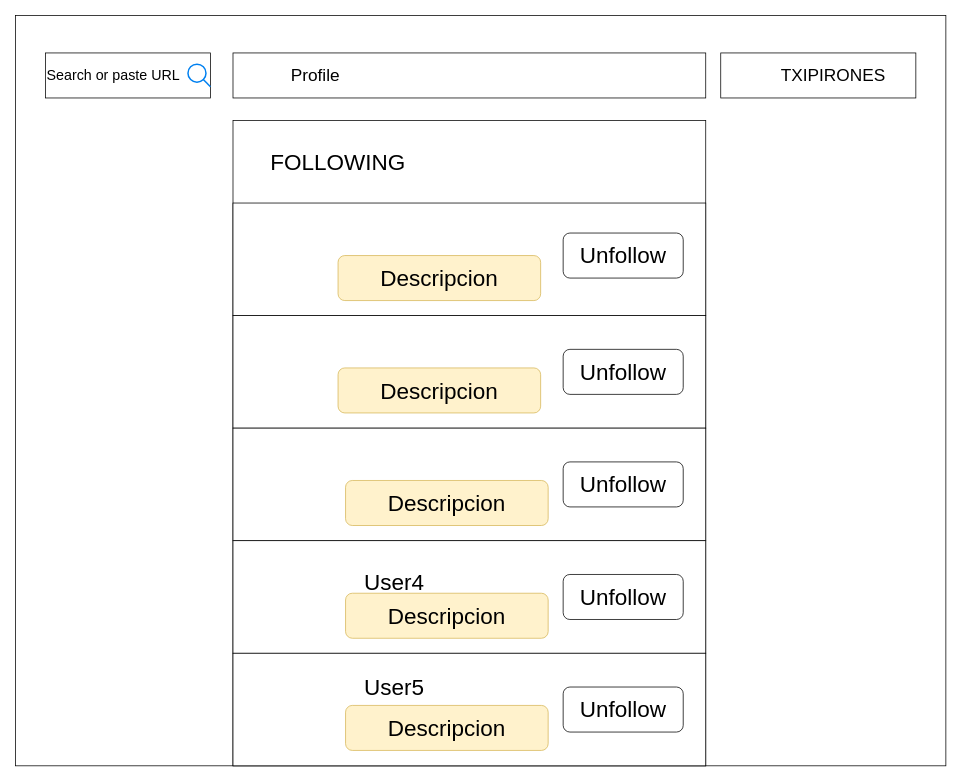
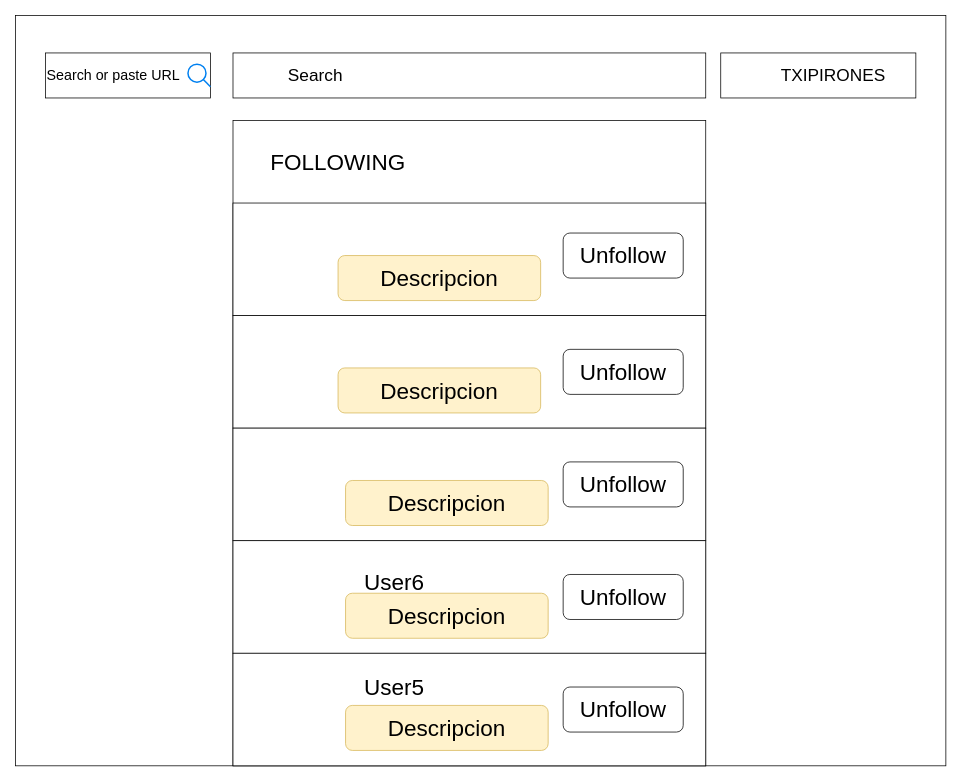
node "Profile": label "Profile" -> "Search"
node "User4": label "User4" -> "User6"
